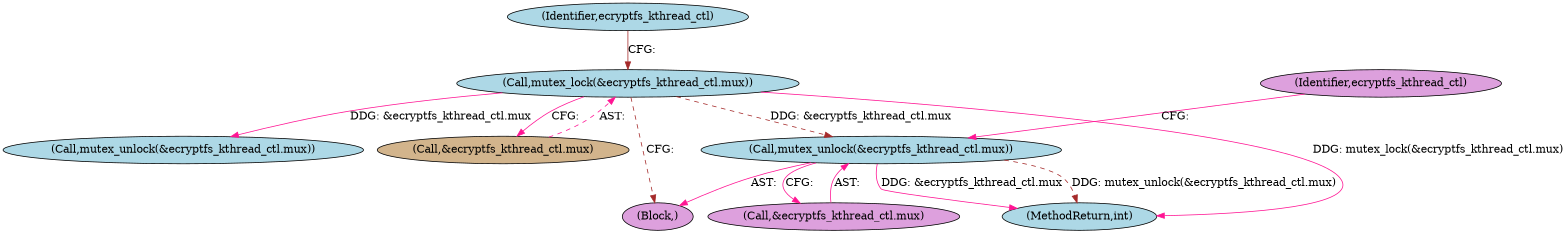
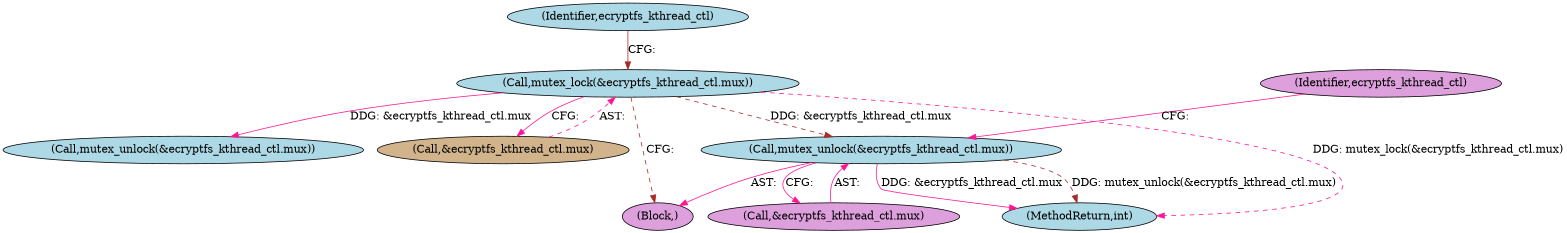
edge "(Call,mutex_lock(&ecryptfs_kthread_ctl.mux))" -> "(MethodReturn,int)": style solid -> dashed
